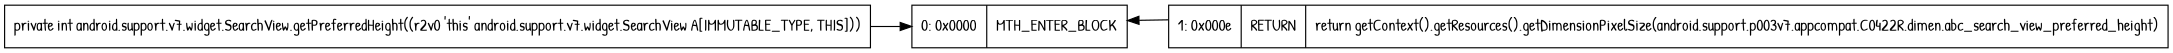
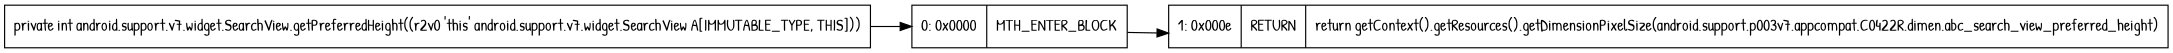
edge "1: 0x000e" -> "0: 0x0000": reversed
